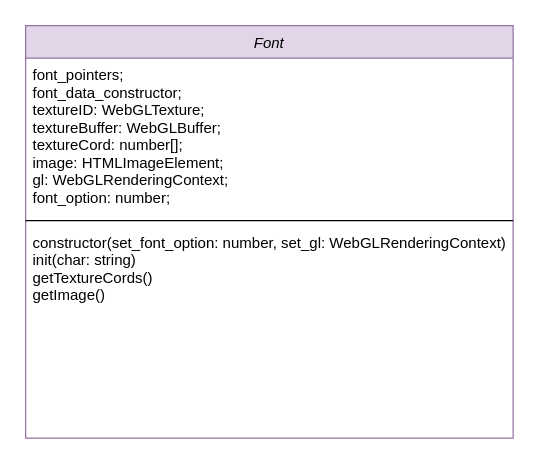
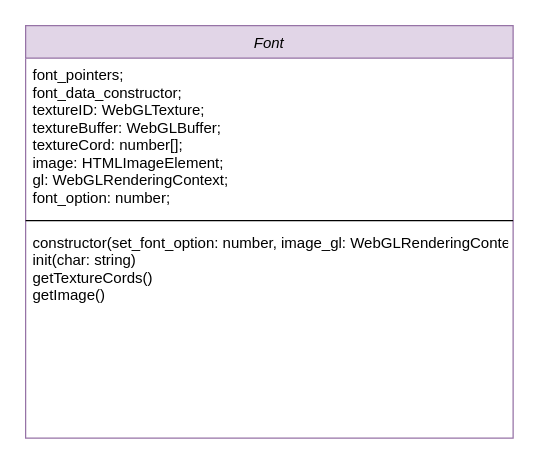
node "constructor(set_font_option: number, set_gl: WebGLRenderingContext) init(char: string) getTextureCords() getImage()": label "constructor(set_font_option: number, set_gl: WebGLRenderingContext) init(char: string) getTextureCords() getImage()" -> "constructor(set_font_option: number, image_gl: WebGLRenderingContext) init(char: string) getTextureCords() getImage()"
